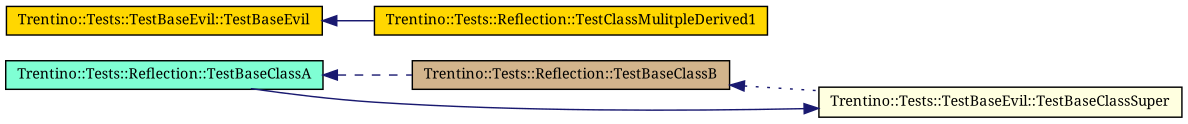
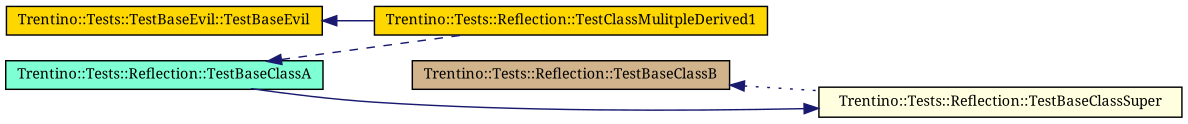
edge "Trentino::Tests::Reflection::TestBaseClassB" -> "Trentino::Tests::Reflection::TestBaseClassA": now "Trentino::Tests::Reflection::TestClassMulitpleDerived1" -> "Trentino::Tests::Reflection::TestBaseClassA"
node "Trentino::Tests::TestBaseEvil::TestBaseClassSuper": label "Trentino::Tests::TestBaseEvil::TestBaseClassSuper" -> "Trentino::Tests::Reflection::TestBaseClassSuper"
